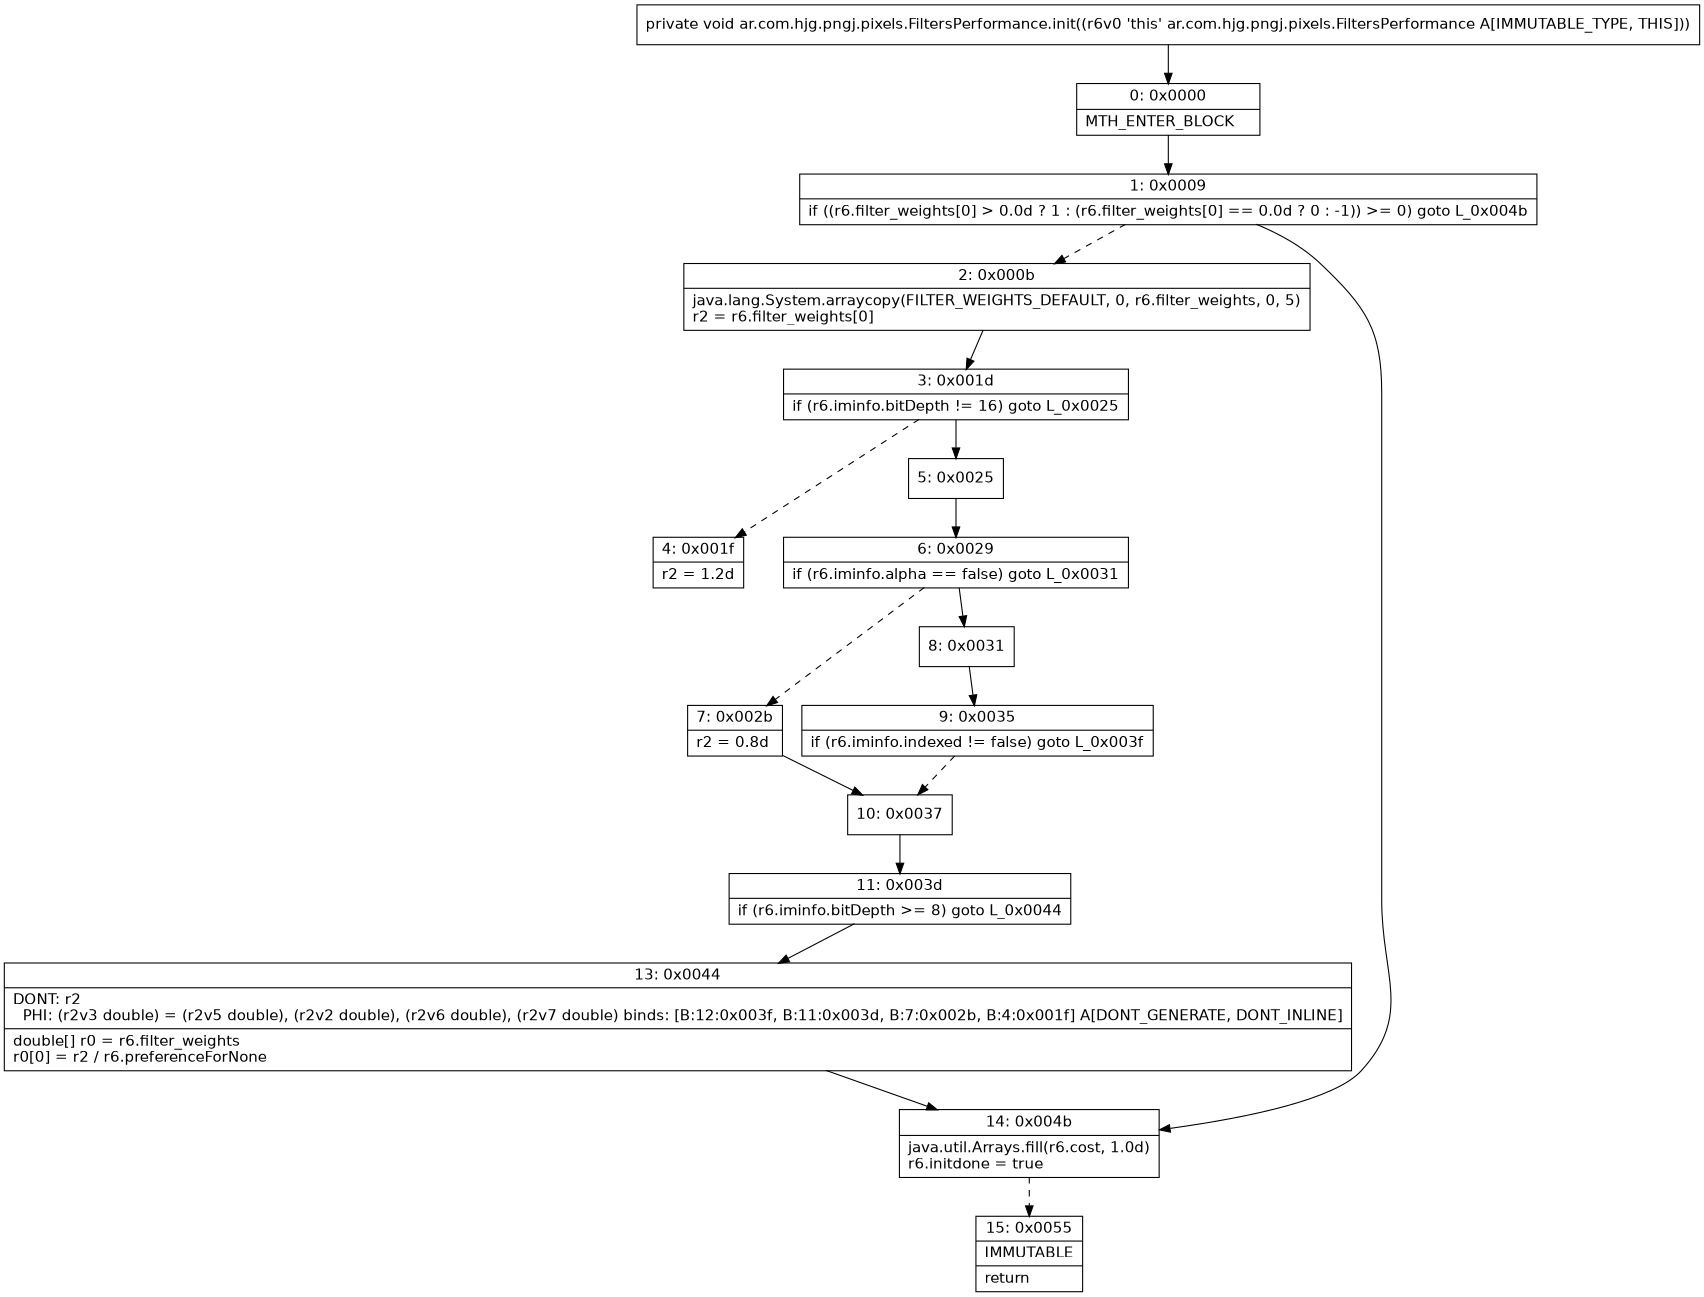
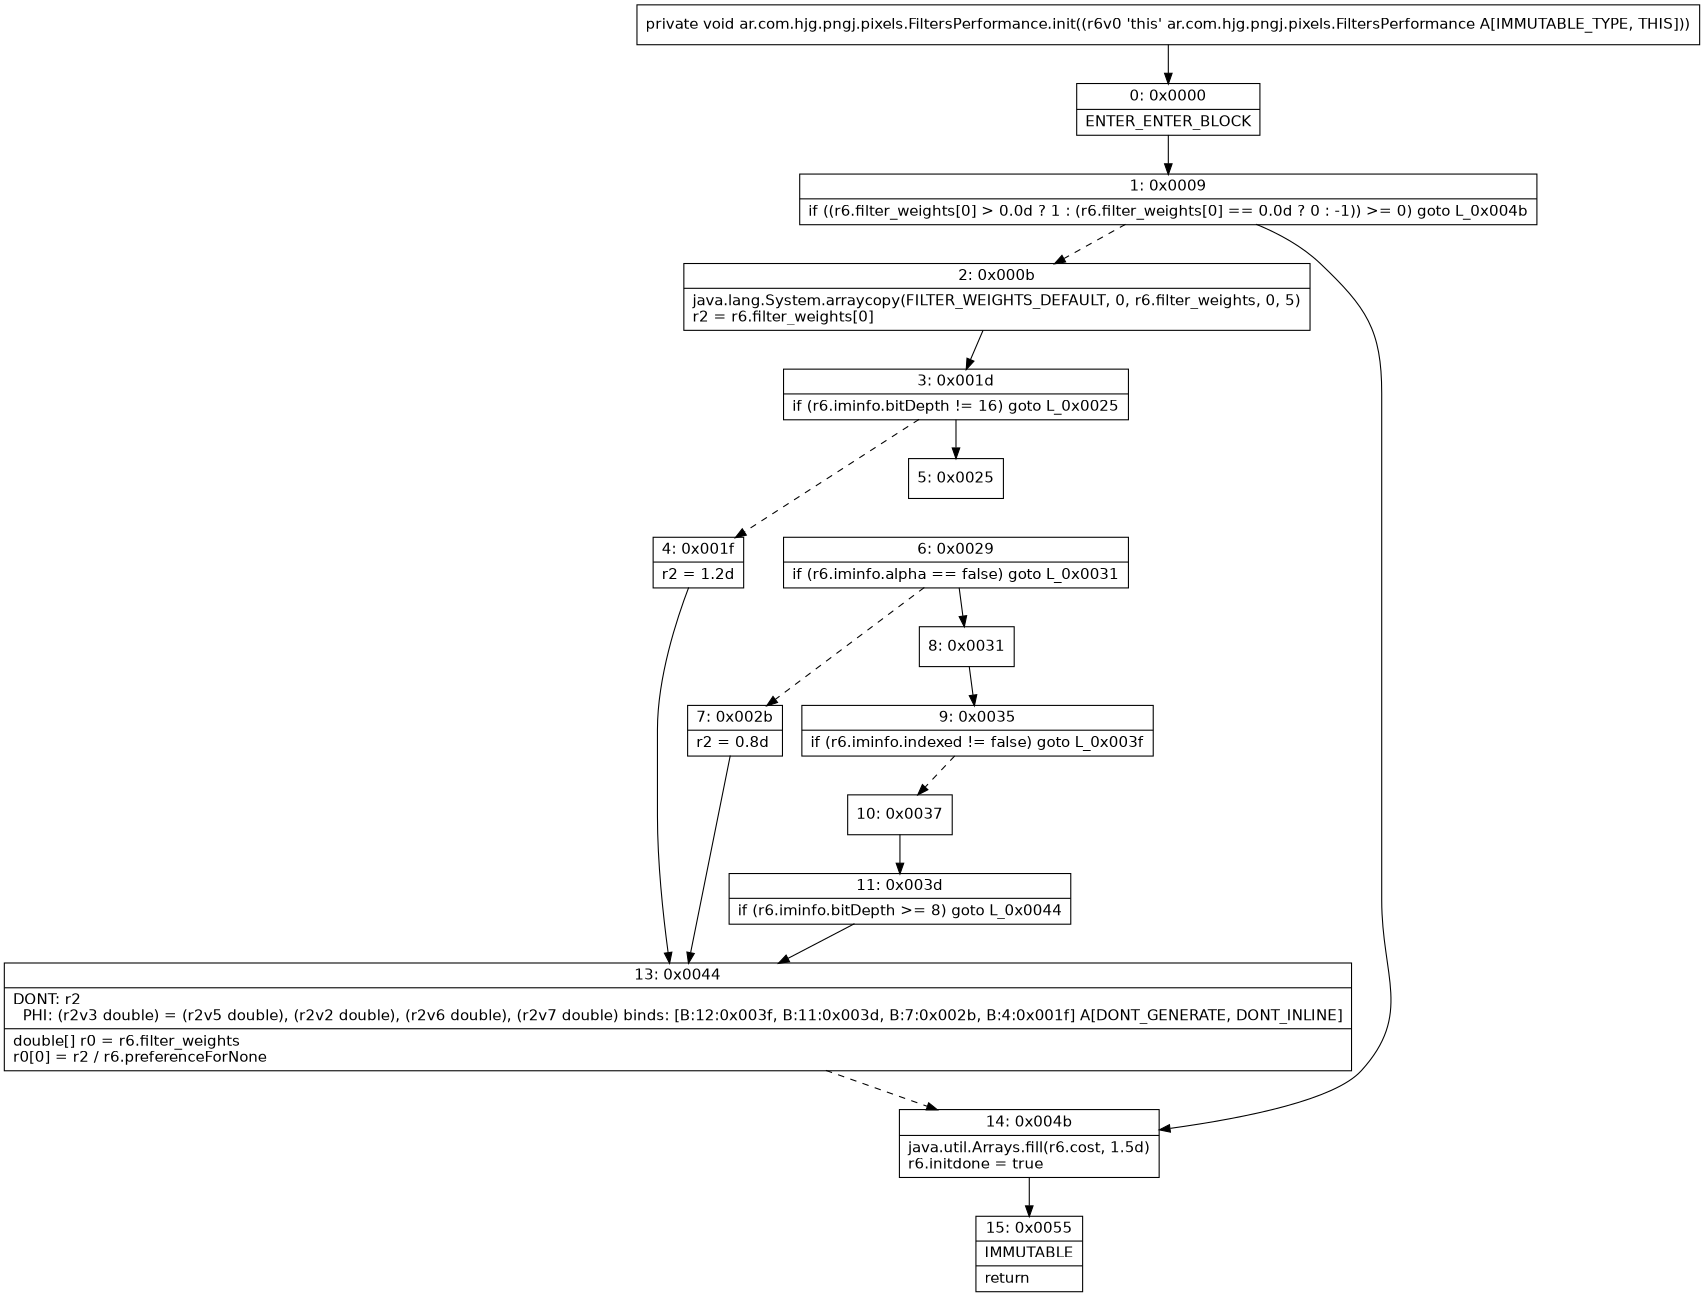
node "0: 0x0000": text "MTH_ENTER_BLOCK" -> "ENTER_ENTER_BLOCK"
edge "5: 0x0025" -> "6: 0x0029": removed
edge "4: 0x001f" -> "13: 0x0044": added
edge "7: 0x002b" -> "10: 0x0037": now "7: 0x002b" -> "13: 0x0044"
edge "13: 0x0044" -> "14: 0x004b": style solid -> dashed
node "14: 0x004b": text "java.util.Arrays.fill(r6.cost, 1.0d)" -> "java.util.Arrays.fill(r6.cost, 1.5d)"
edge "14: 0x004b" -> "15: 0x0055": style dashed -> solid
